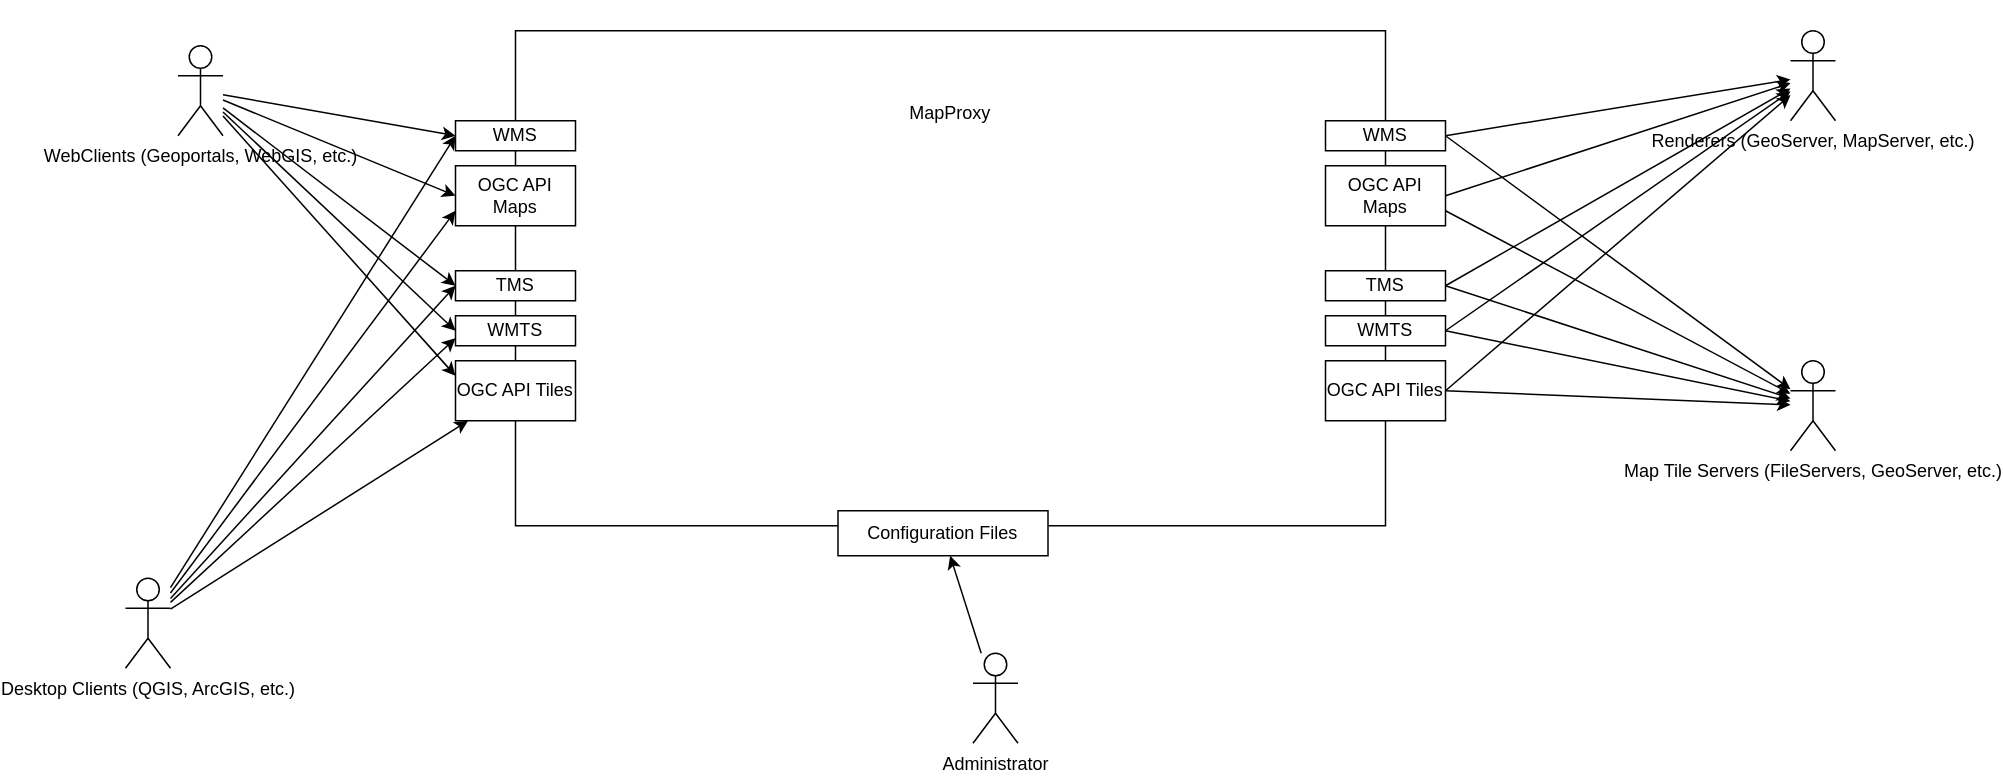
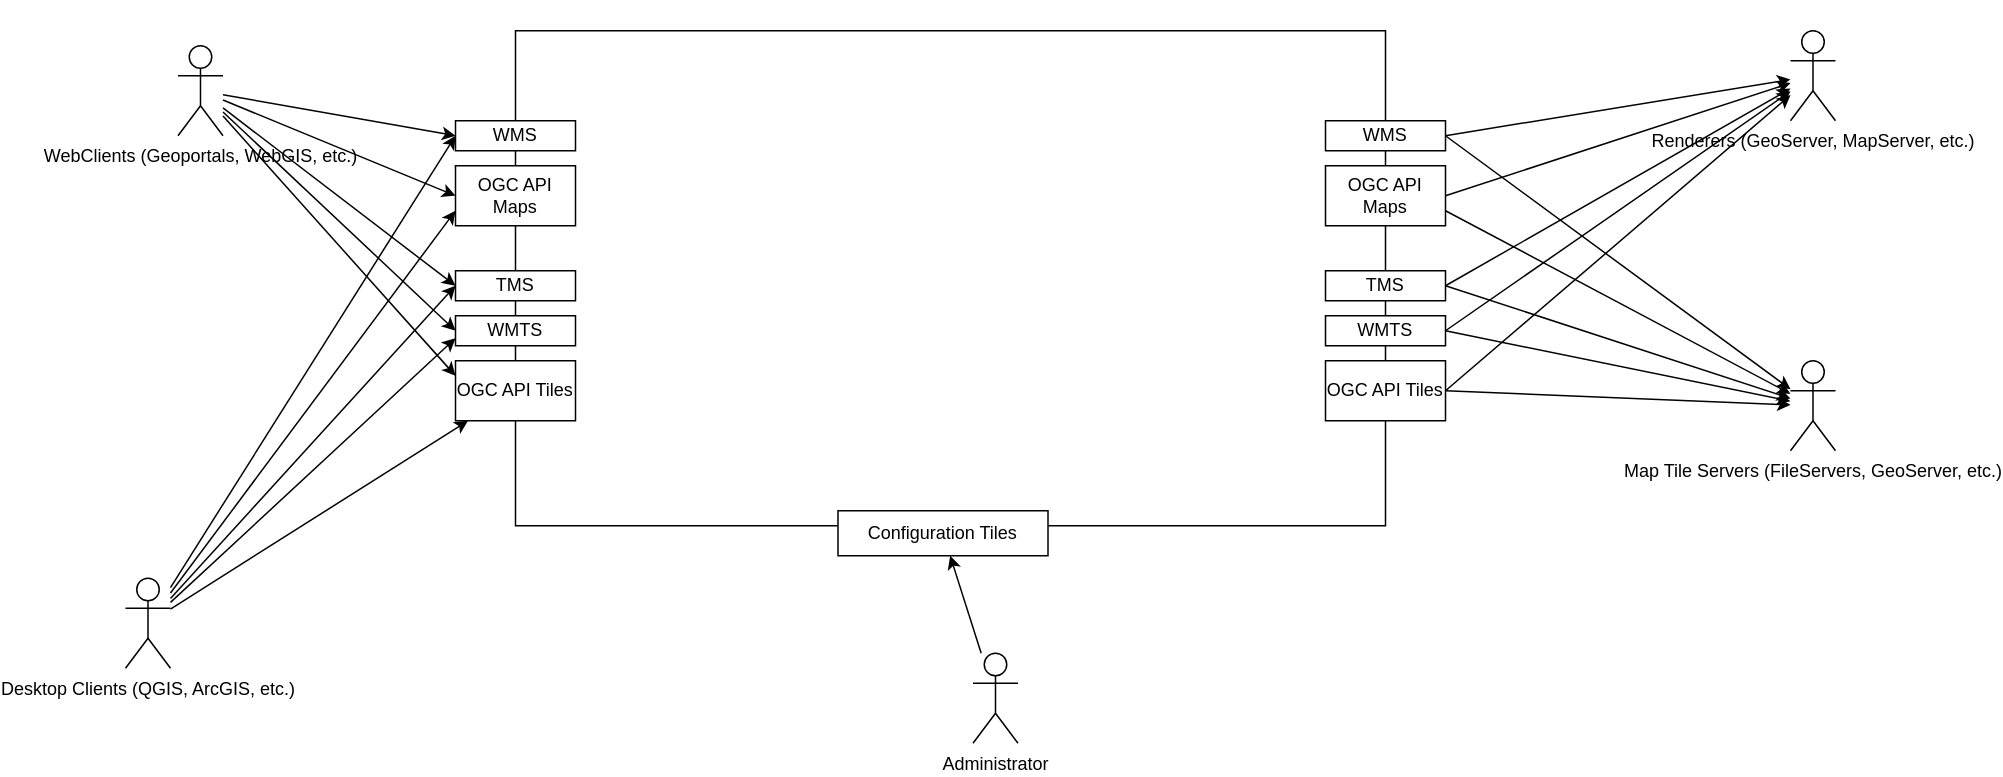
node "MapProxy": removed
node "Configuration Files": label "Configuration Files" -> "Configuration Tiles"
